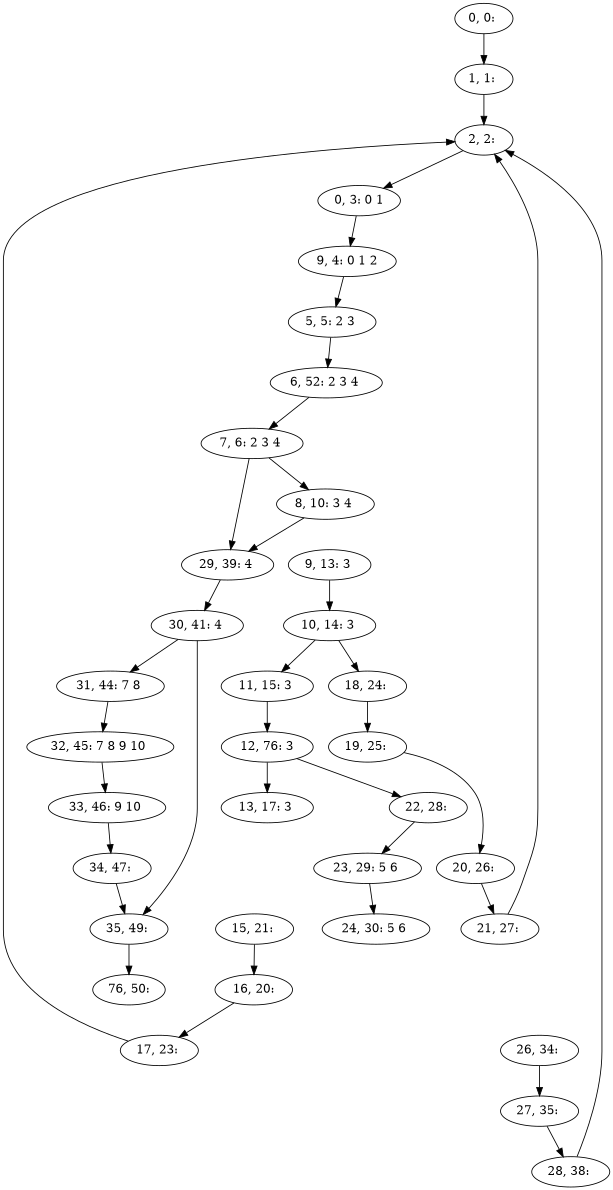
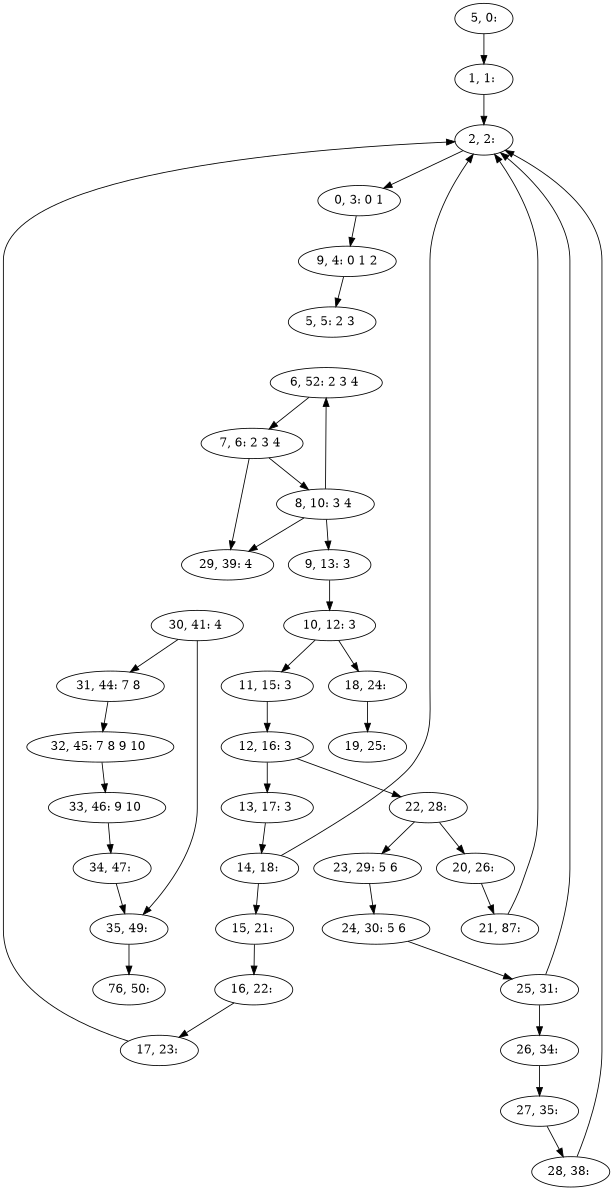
node "0, 0:": label "0, 0:" -> "5, 0:"
edge "5, 5: 2 3" -> "6, 52: 2 3 4": now "8, 10: 3 4" -> "6, 52: 2 3 4"
edge "8, 10: 3 4" -> "9, 13: 3": added
edge "29, 39: 4" -> "30, 41: 4": removed
node "10, 14: 3": label "10, 14: 3" -> "10, 12: 3"
node "12, 76: 3": label "12, 76: 3" -> "12, 16: 3"
edge "19, 25:" -> "20, 26:": now "22, 28:" -> "20, 26:"
node "14, 18:": added
node "21, 27:": label "21, 27:" -> "21, 87:"
node "16, 20:": label "16, 20:" -> "16, 22:"
node "25, 31:": added
